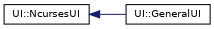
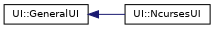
edge "UI::GeneralUI" -> "UI::NcursesUI": reversed
